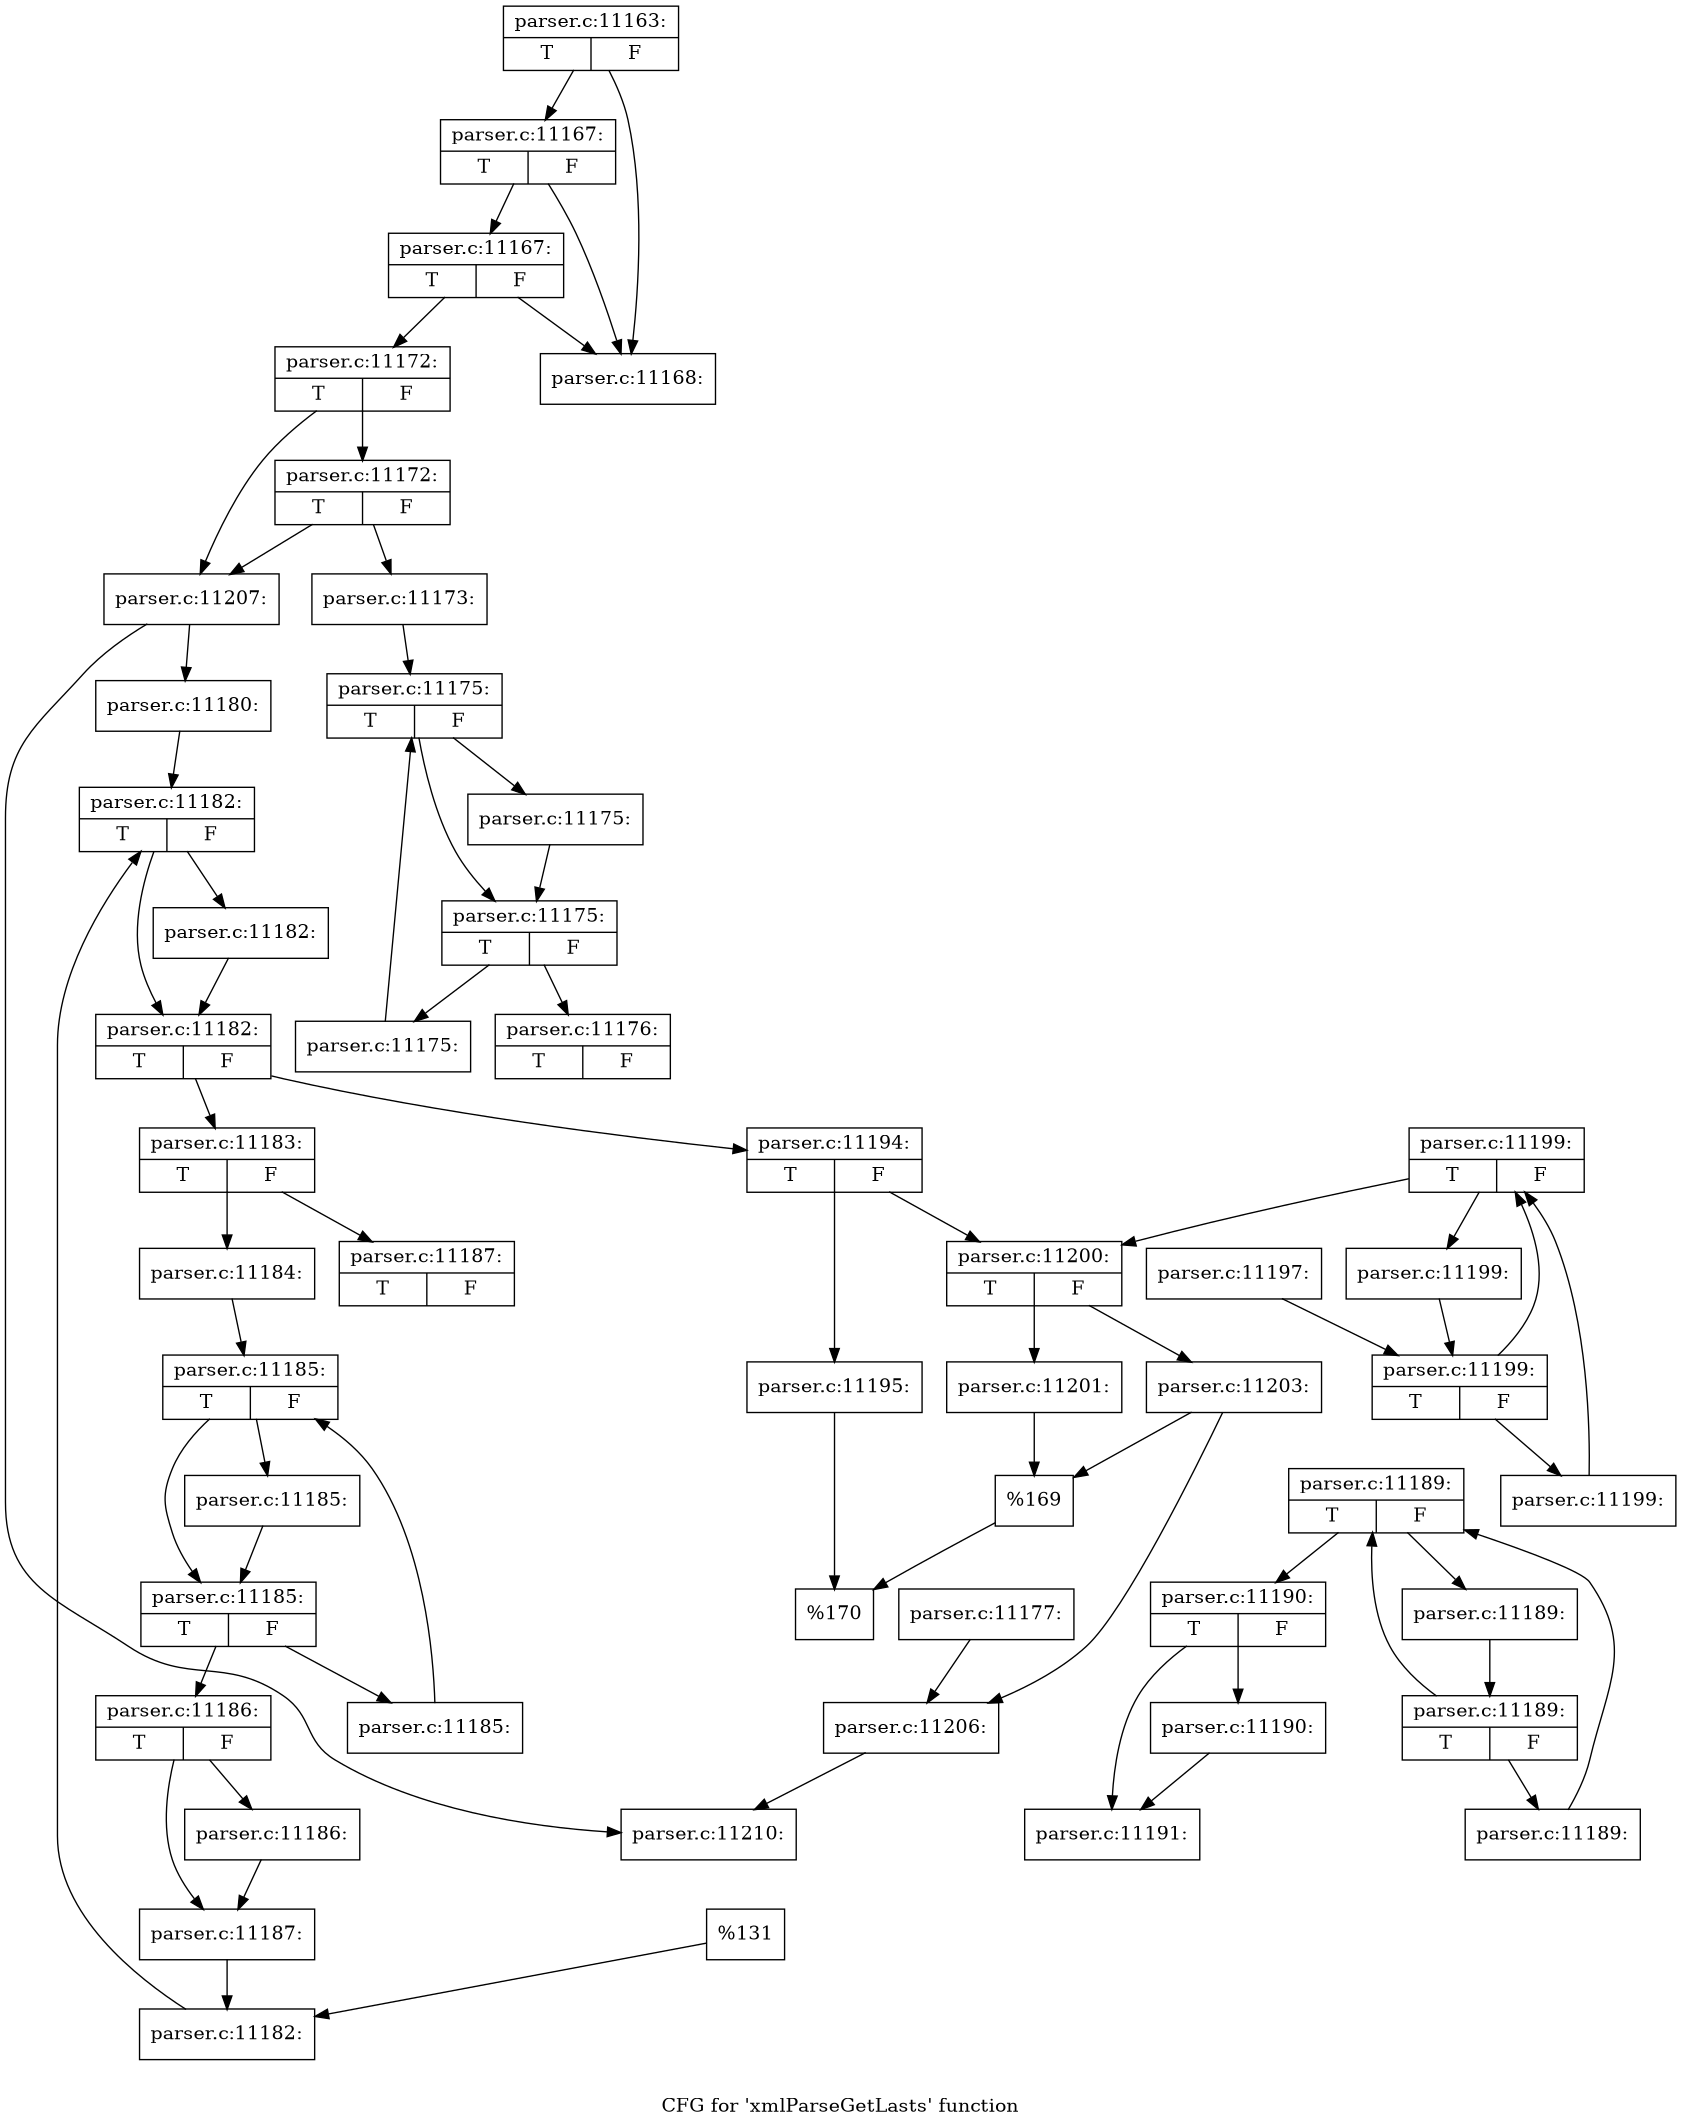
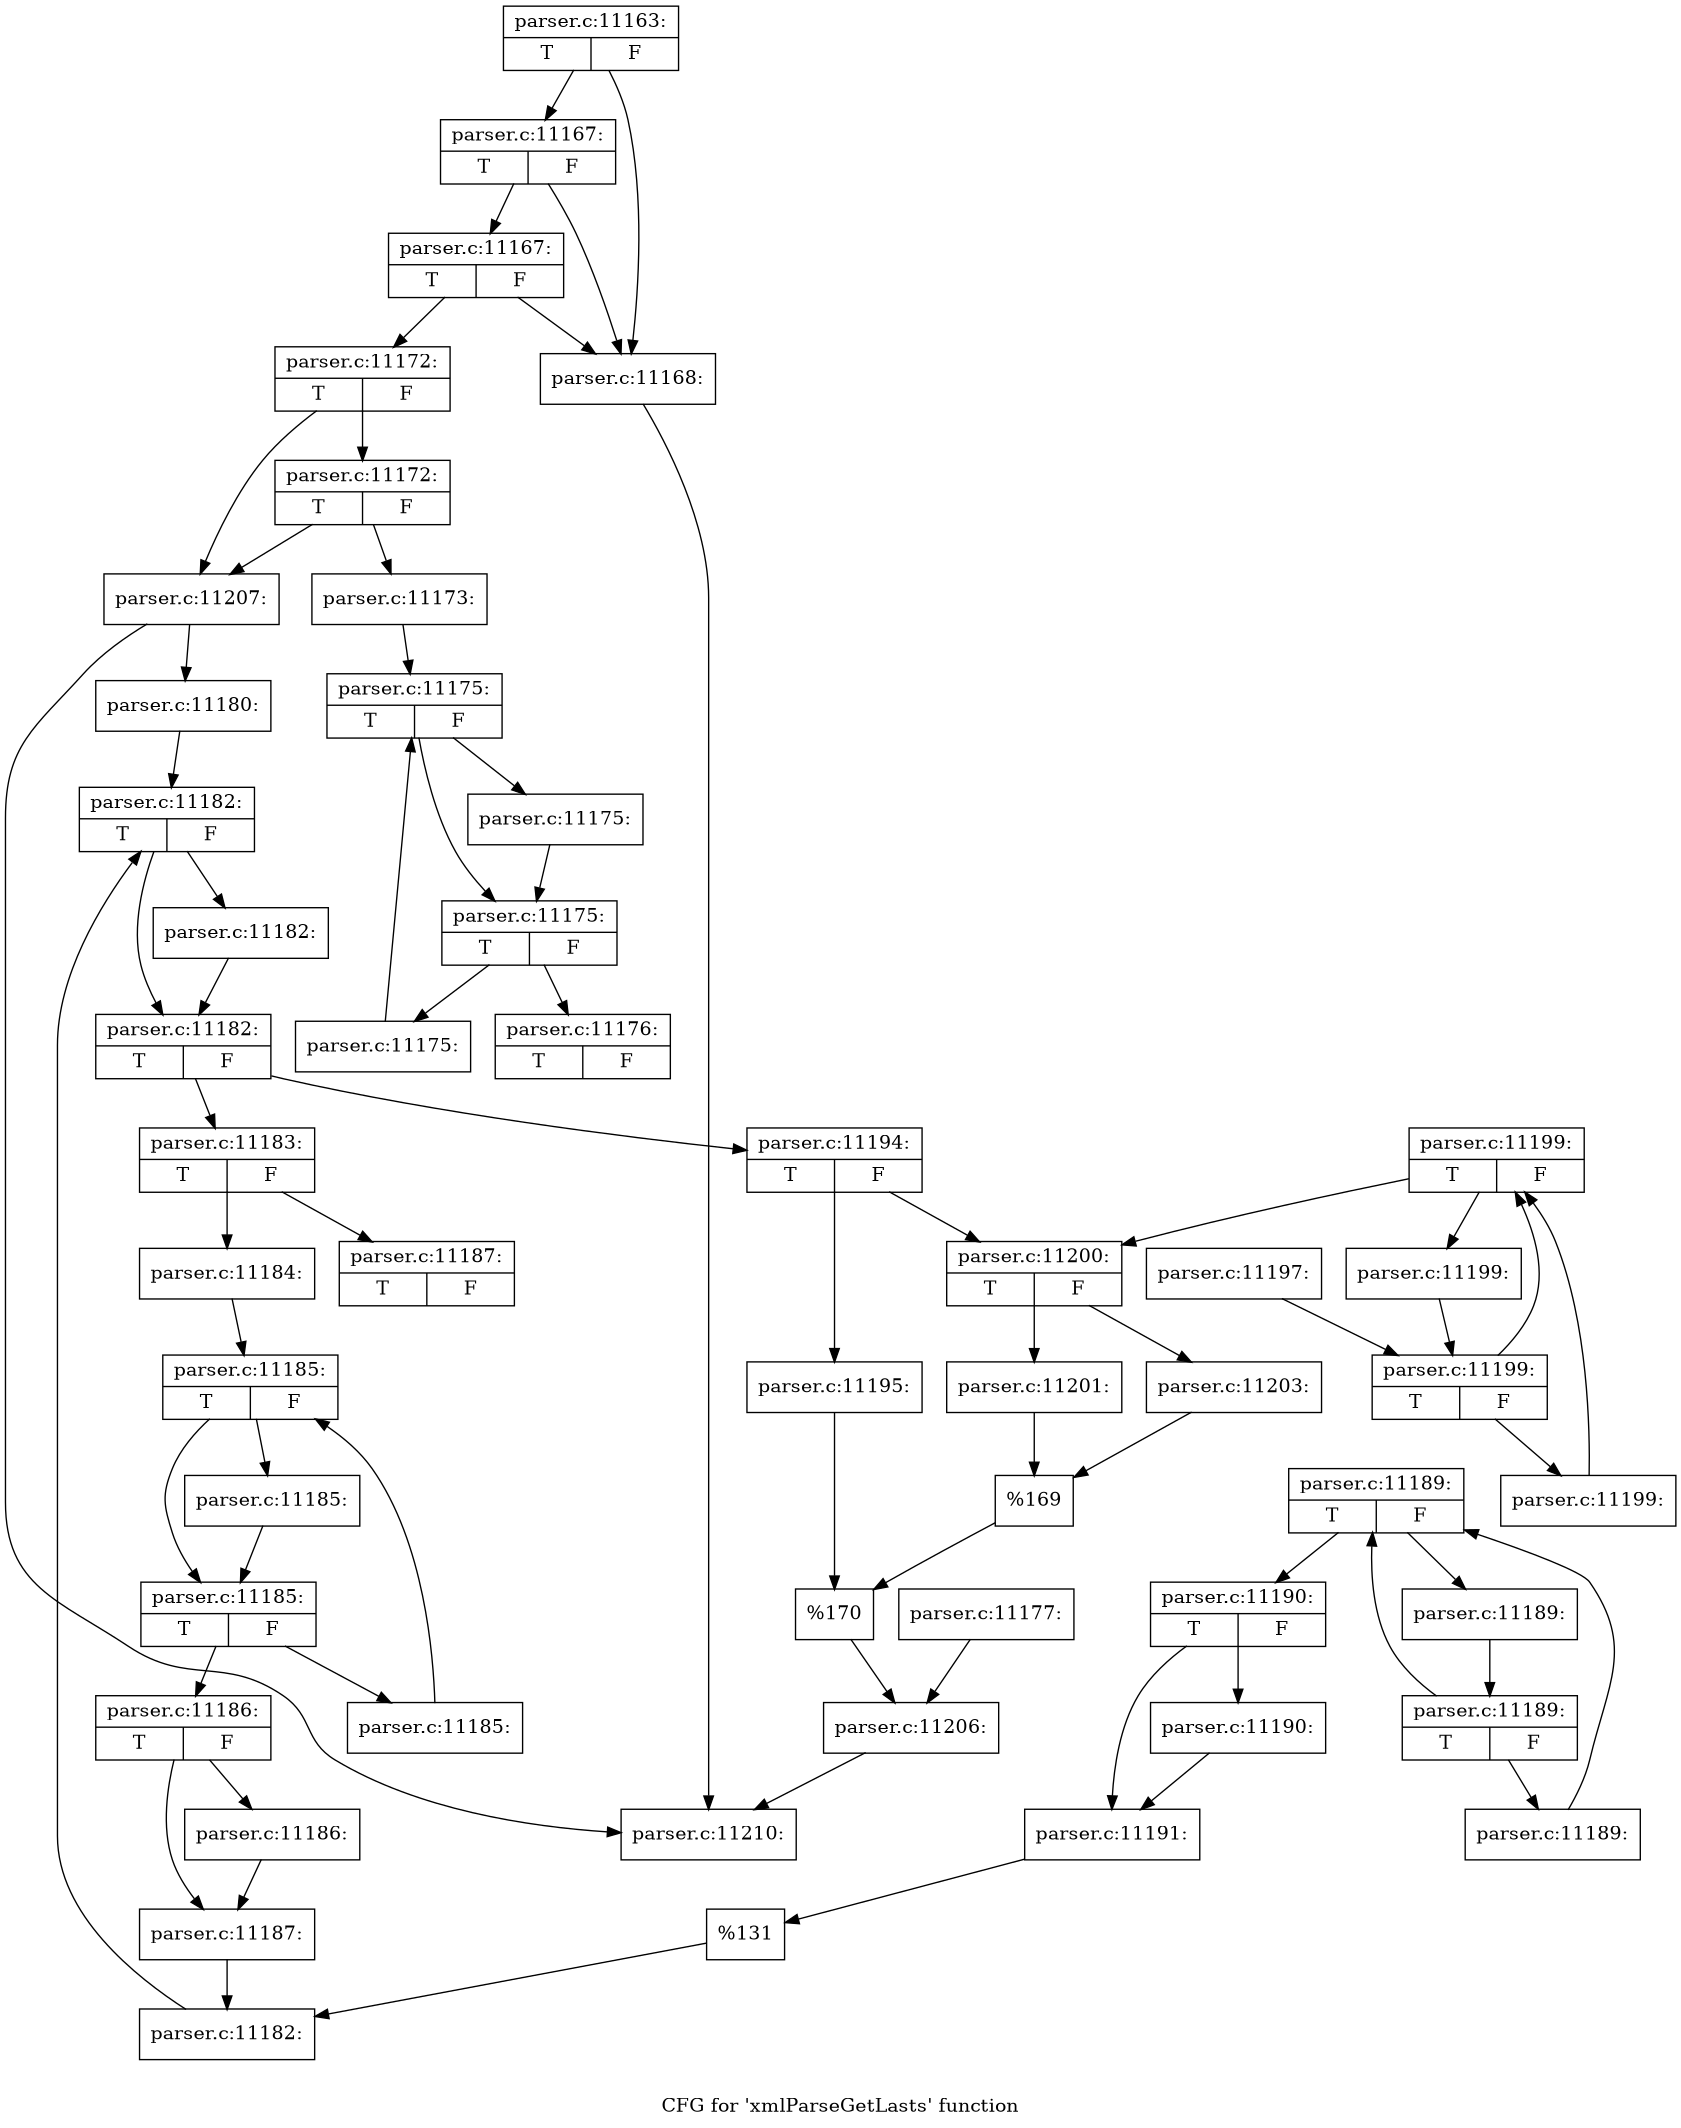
edge "parser.c:11168:" -> "parser.c:11210:": added
edge "parser.c:11203:" -> "parser.c:11206:": now "%170" -> "parser.c:11206:"
edge "parser.c:11191:" -> "%131": added
